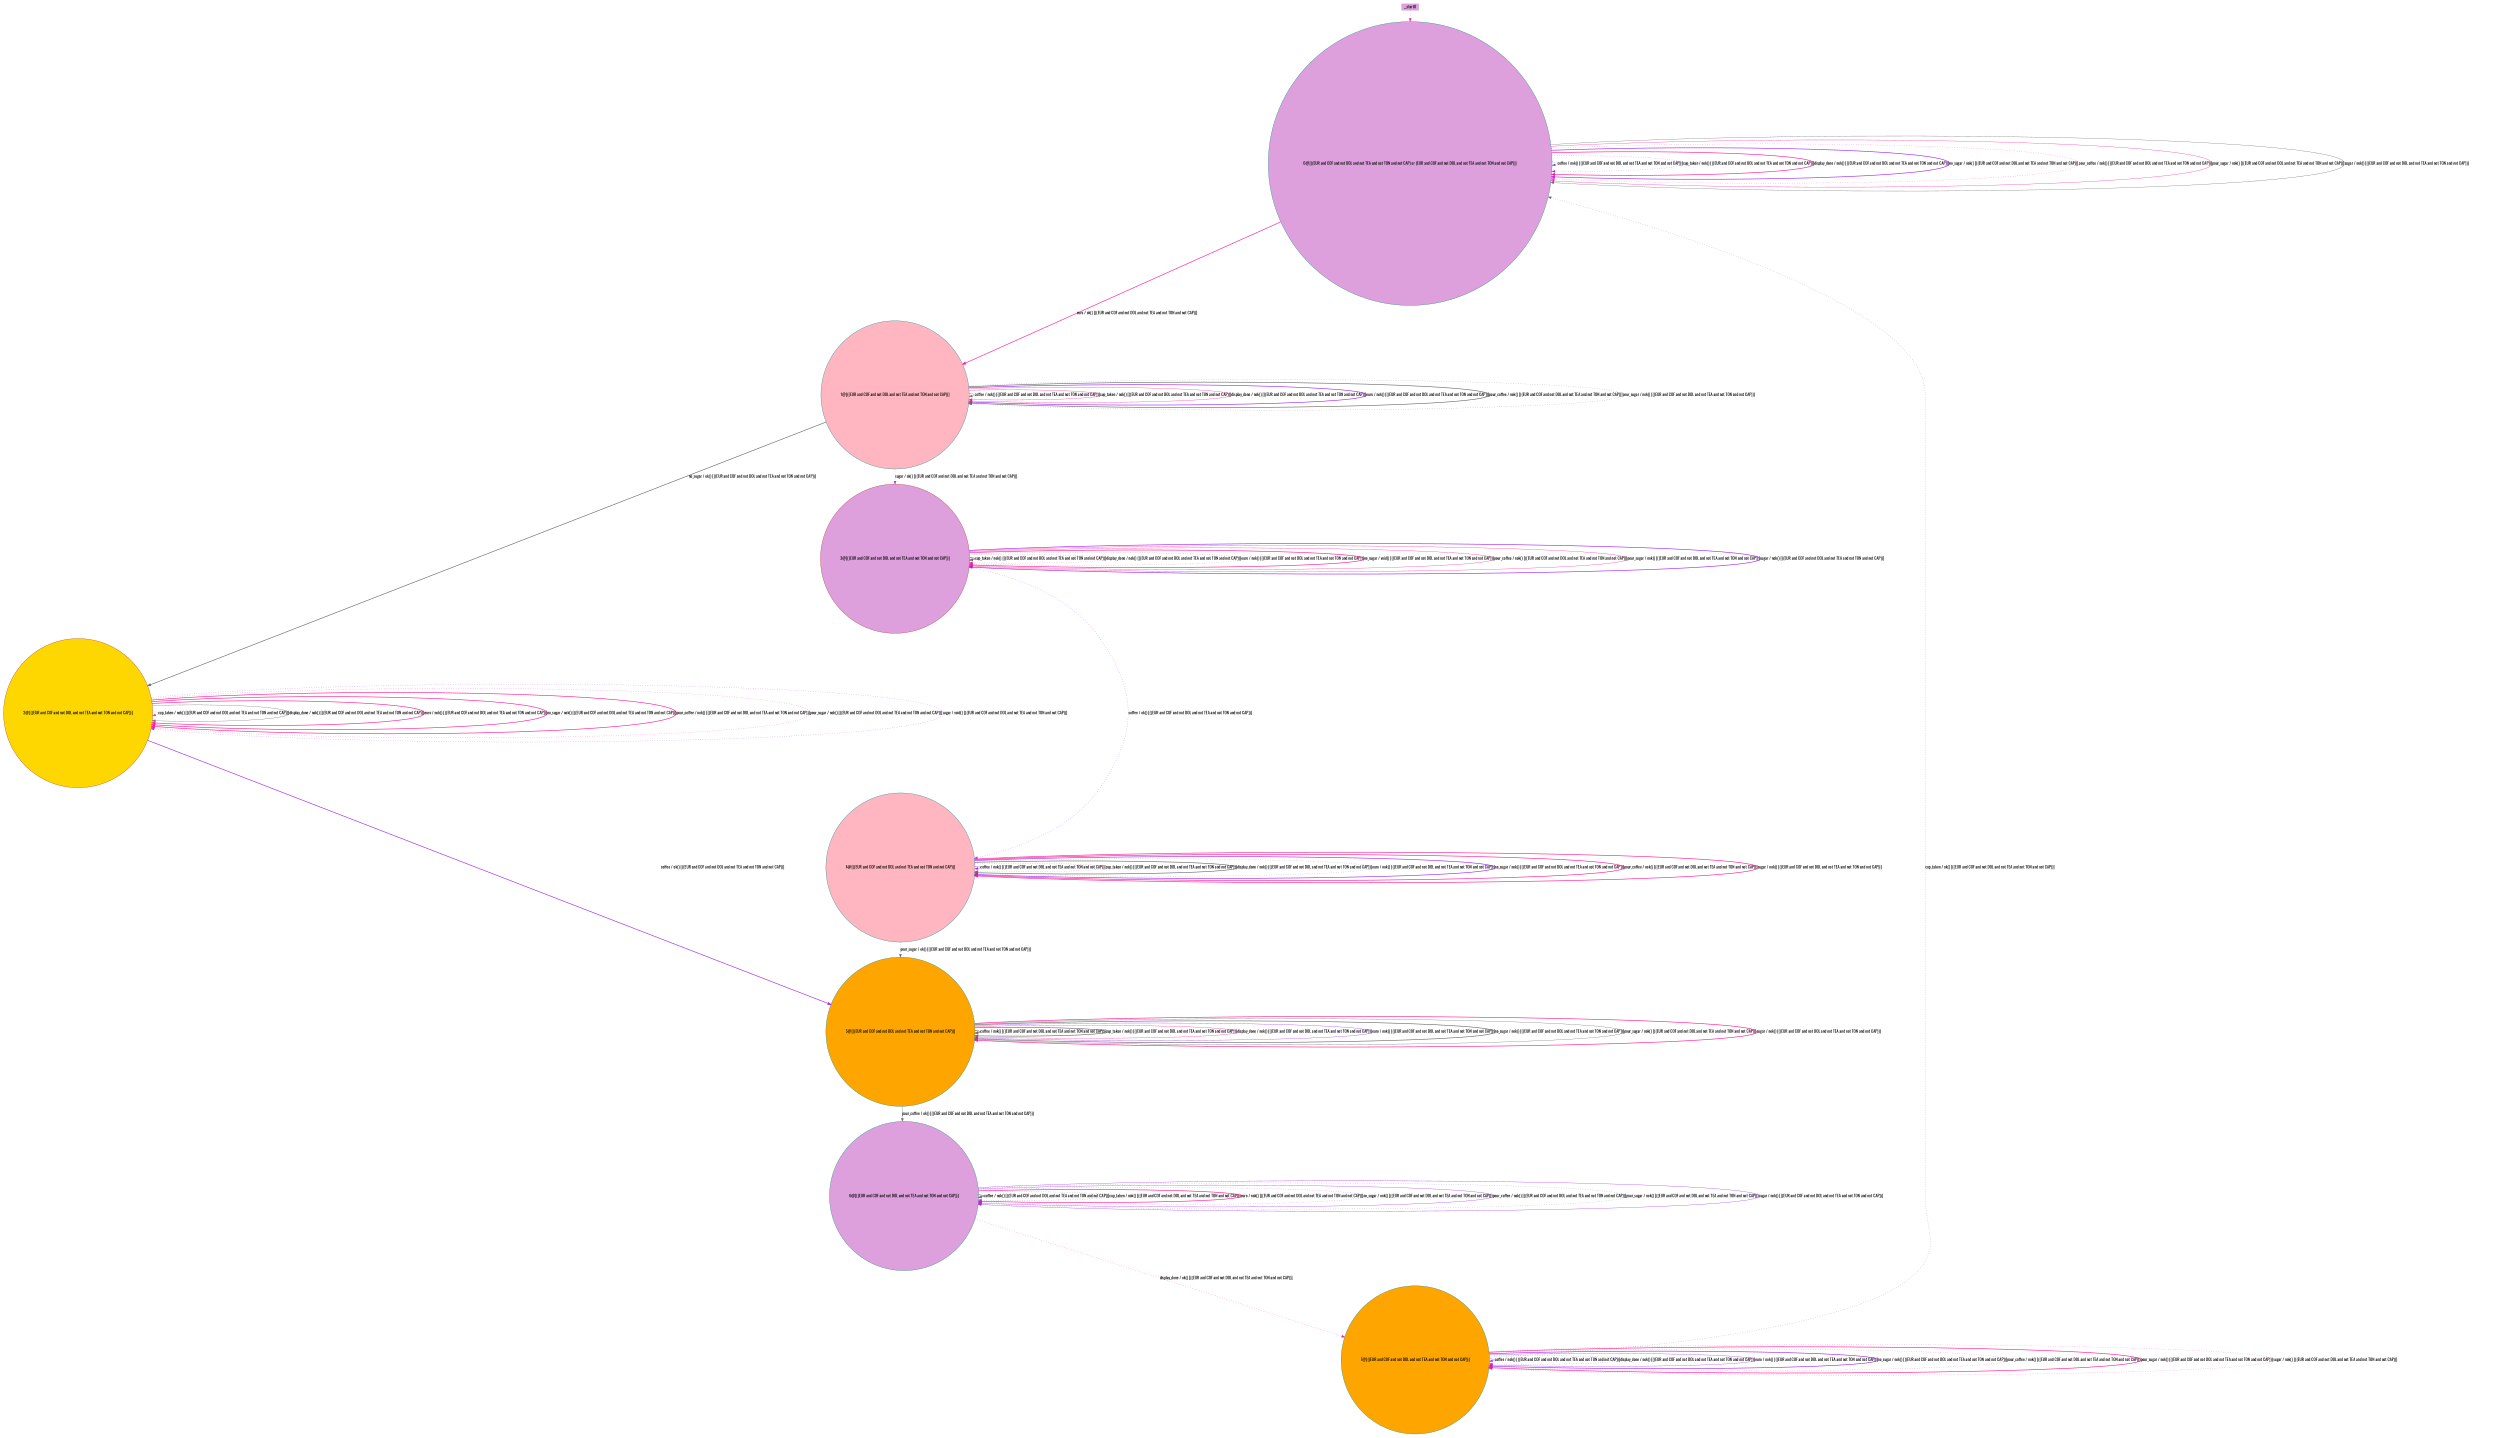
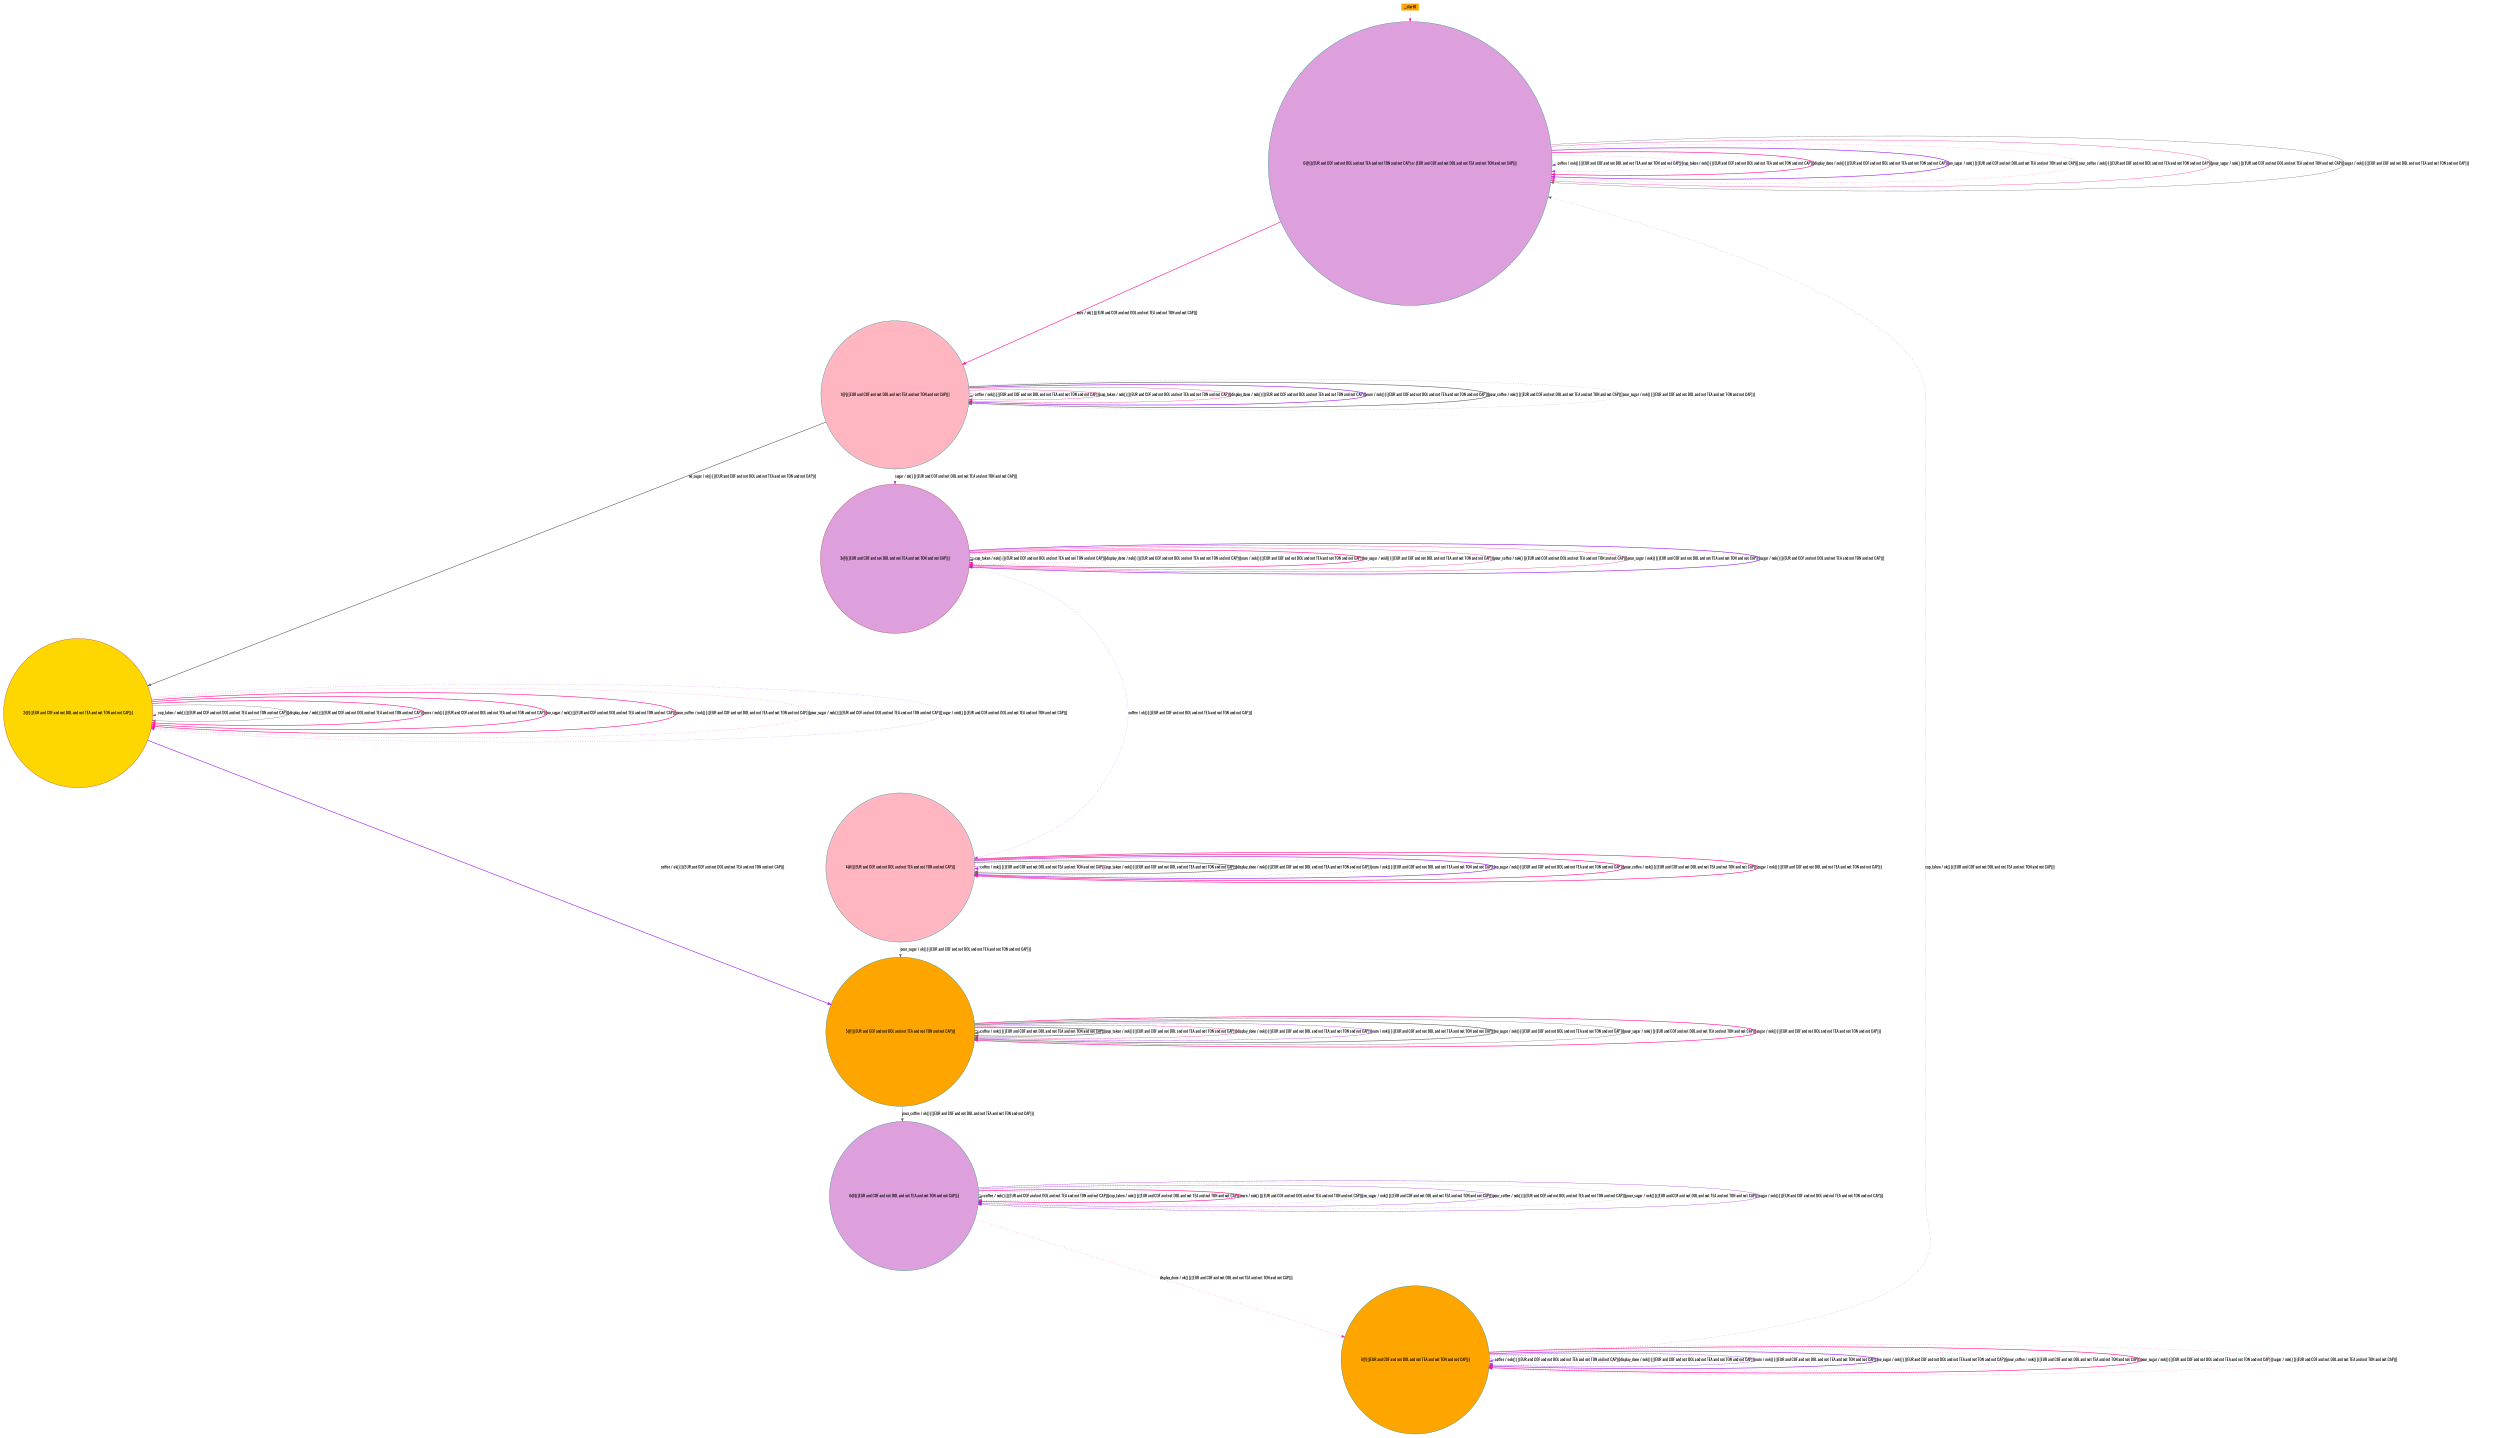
node "__start0": fillcolor plum -> orange
